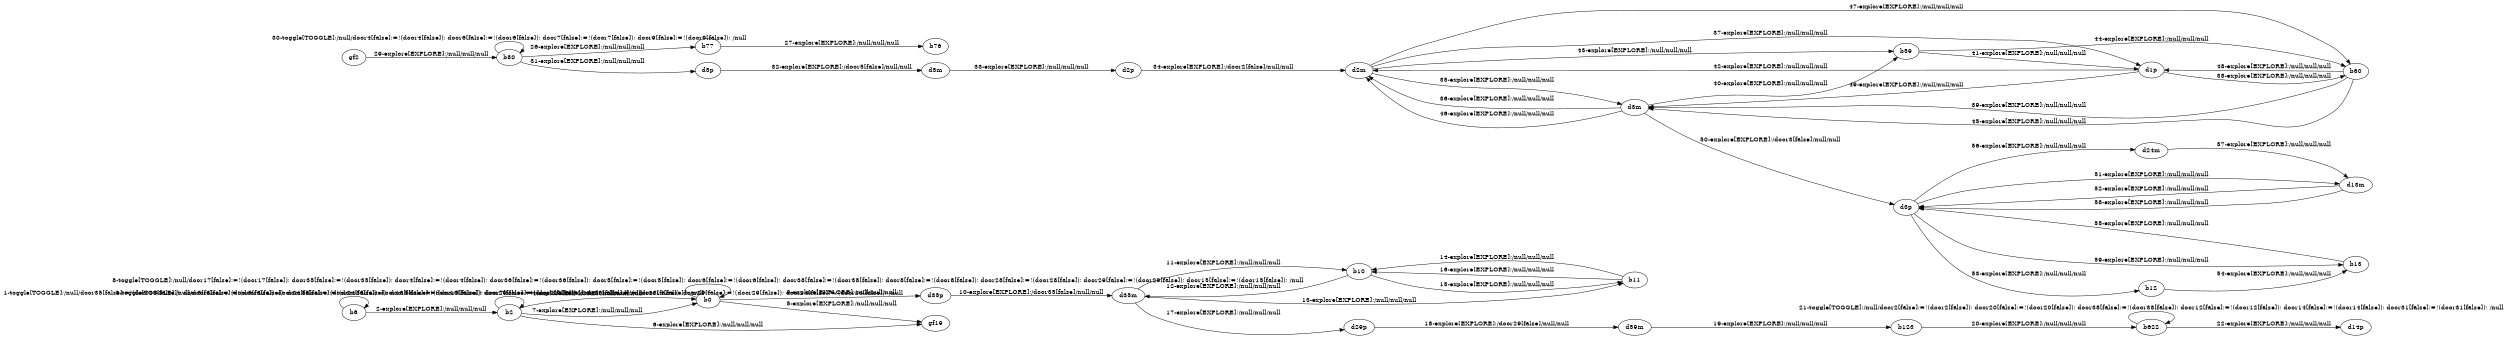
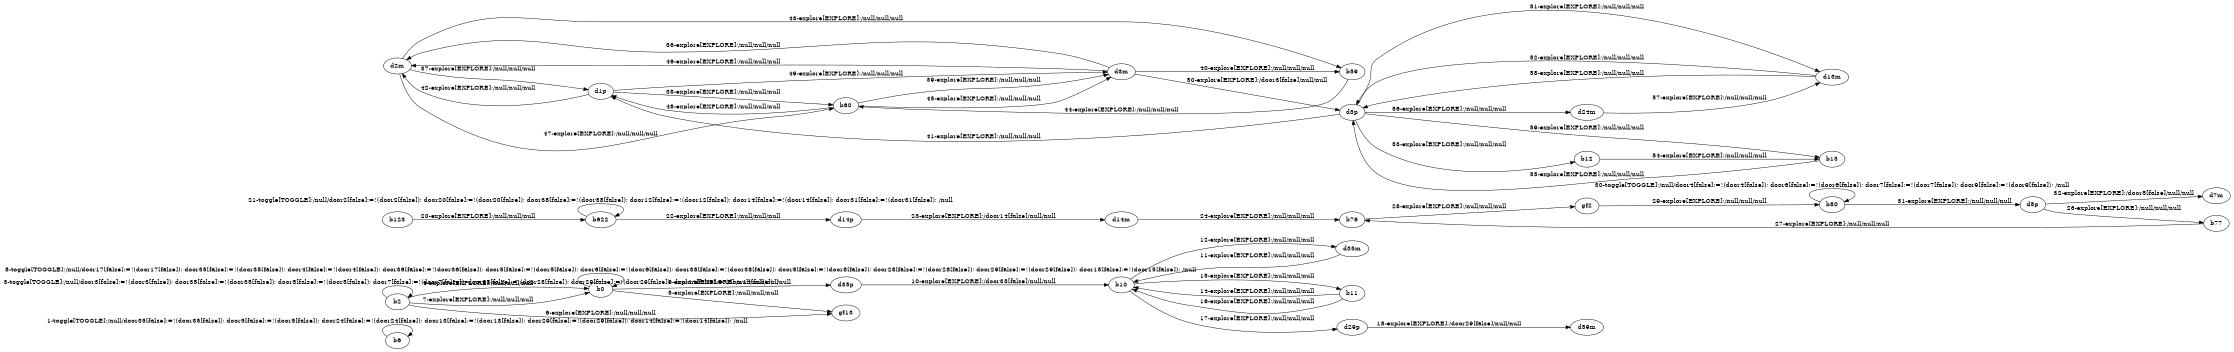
edge "b80" -> "b77": now "d5p" -> "b77"
edge "b59" -> "d1p": now "d3p" -> "d1p"
node "d5m": label "d5m" -> "d7m"
node "d2p": removed
edge "d2m" -> "d3m": removed, label "35-explore[EXPLORE];/null/null/null"
edge "b76" -> "gf2": added, label "28-explore[EXPLORE];/null/null/null"
node "d14m": added
edge "d35p" -> "d35m": now "d35p" -> "b10"
edge "d35m" -> "b11": removed, label "13-explore[EXPLORE];/null/null/null"
edge "b6" -> "b2": removed, label "2-explore[EXPLORE];/null/null/null"
node "gf19": label "gf19" -> "gf13"
edge "d59m" -> "b123": removed, label "19-explore[EXPLORE];/null/null/null"
edge "d35m" -> "d29p": now "b10" -> "d29p"
